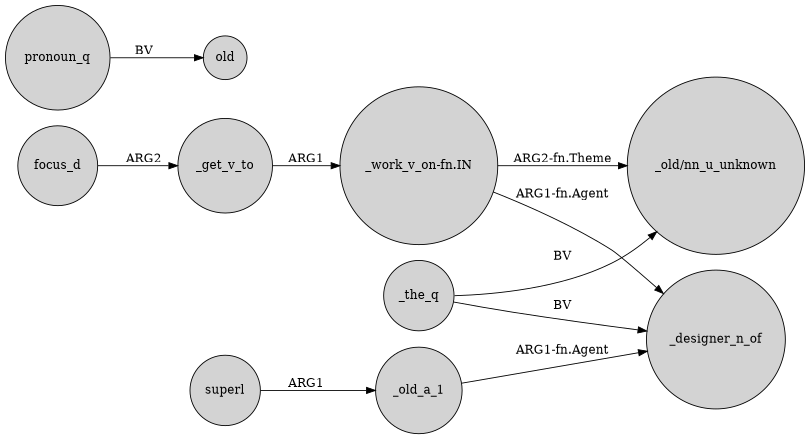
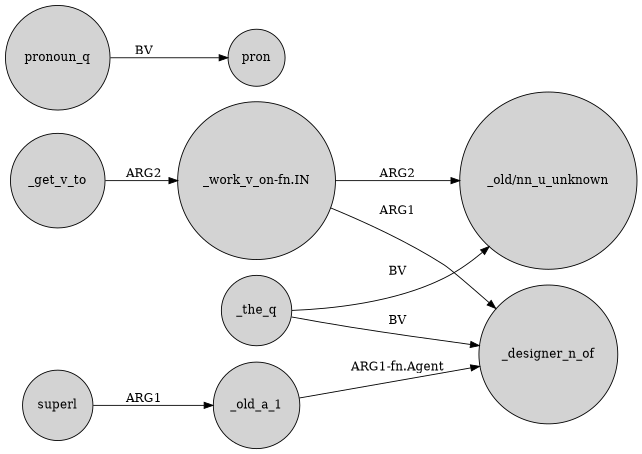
node "old": label "old" -> "pron"
edge "_get_v_to" -> "_work_v_on-fn.IN": label "ARG1" -> "ARG2"
edge "_work_v_on-fn.IN" -> "_old/nn_u_unknown": label "ARG2-fn.Theme" -> "ARG2"
node "focus_d": removed
edge "_work_v_on-fn.IN" -> "_designer_n_of": label "ARG1-fn.Agent" -> "ARG1"
